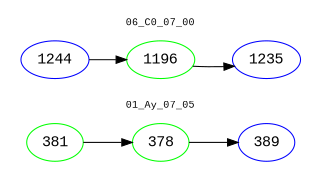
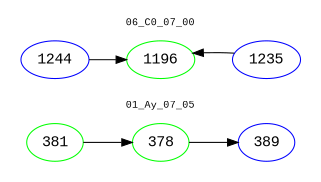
edge "1196" -> "1235": reversed
